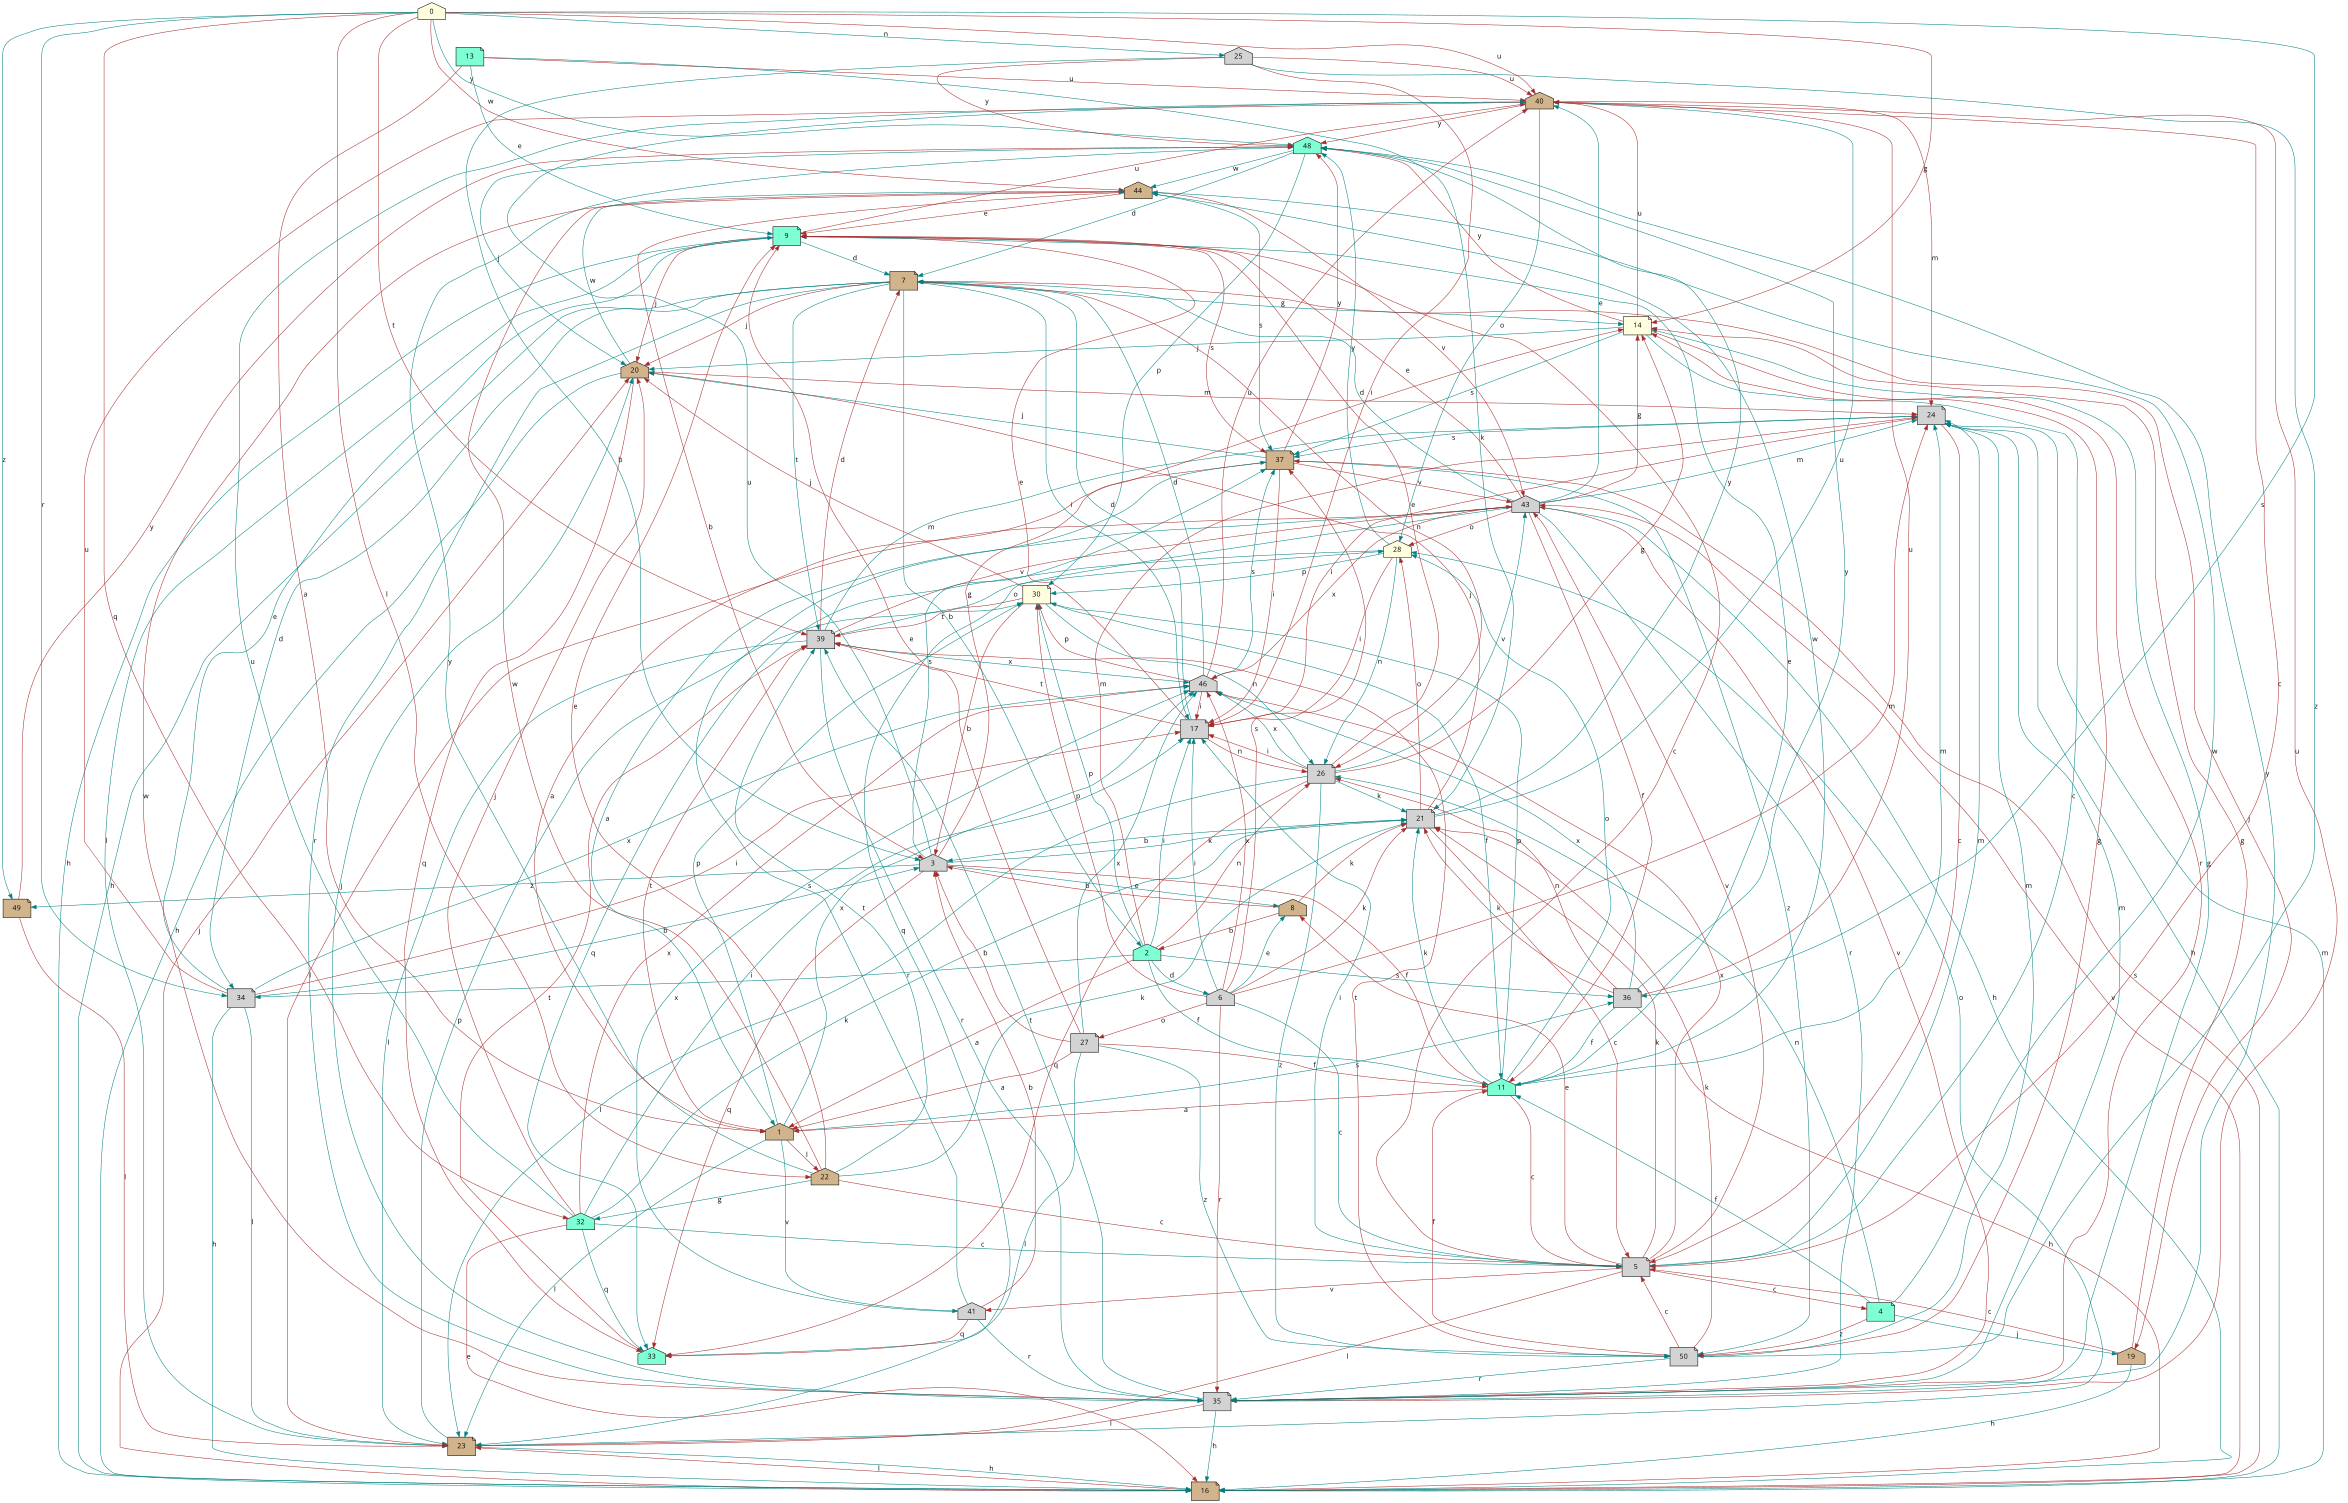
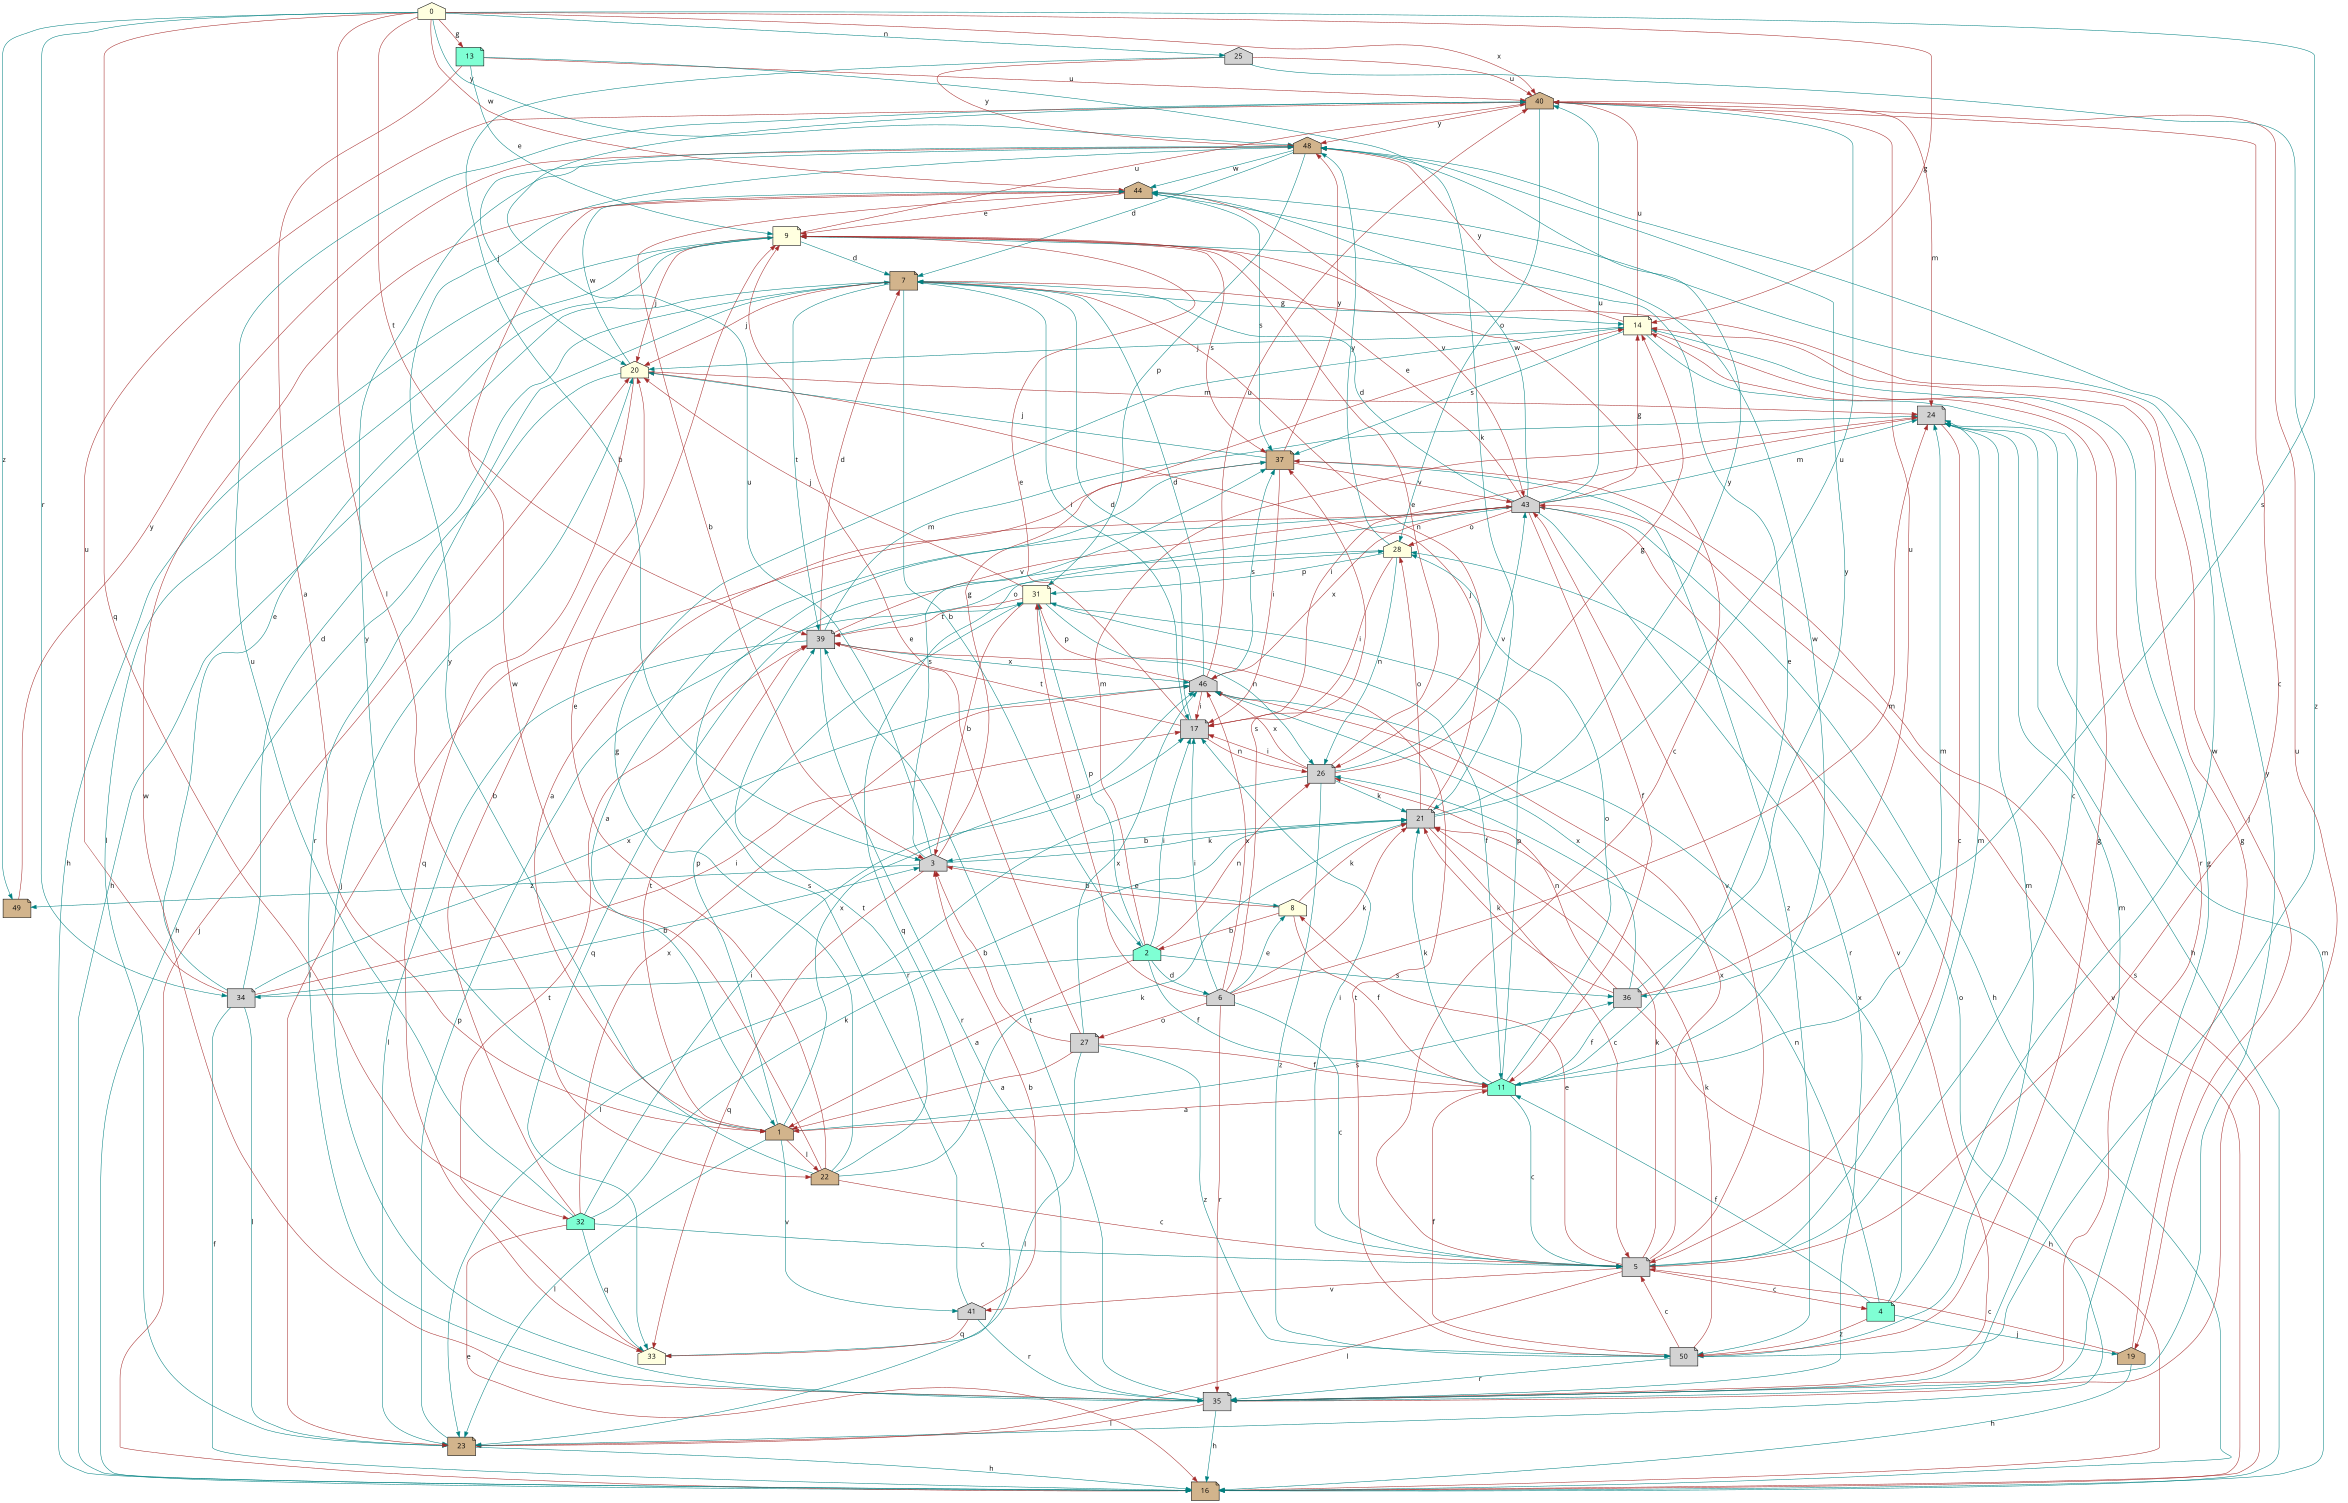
edge "0" -> "13": added, label "g"
edge "0" -> "40": label "u" -> "x"
node "48": fillcolor aquamarine -> tan
node "9": fillcolor aquamarine -> lightyellow
edge "43" -> "44": added, label "w"
edge "43" -> "40": label "e" -> "u"
edge "25" -> "17": removed, label "i"
edge "1" -> "48": added, label "y"
node "20": fillcolor tan -> lightyellow
edge "24" -> "37": removed, label "s"
edge "7" -> "34": reversed
node "30": label "30" -> "31"
edge "26" -> "46": color teal -> brown
edge "32" -> "20": label "j" -> "b"
edge "3" -> "11": now "8" -> "11"
node "8": fillcolor tan -> lightyellow
edge "41" -> "46": now "4" -> "46"
edge "26" -> "33": removed, label "q"
edge "22" -> "32": now "22" -> "14"
edge "11" -> "5": color brown -> teal
edge "34" -> "16": label "h" -> "f"
edge "49" -> "23": removed, label "l"
node "33": fillcolor aquamarine -> lightyellow
edge "16" -> "23": removed, label "l"
